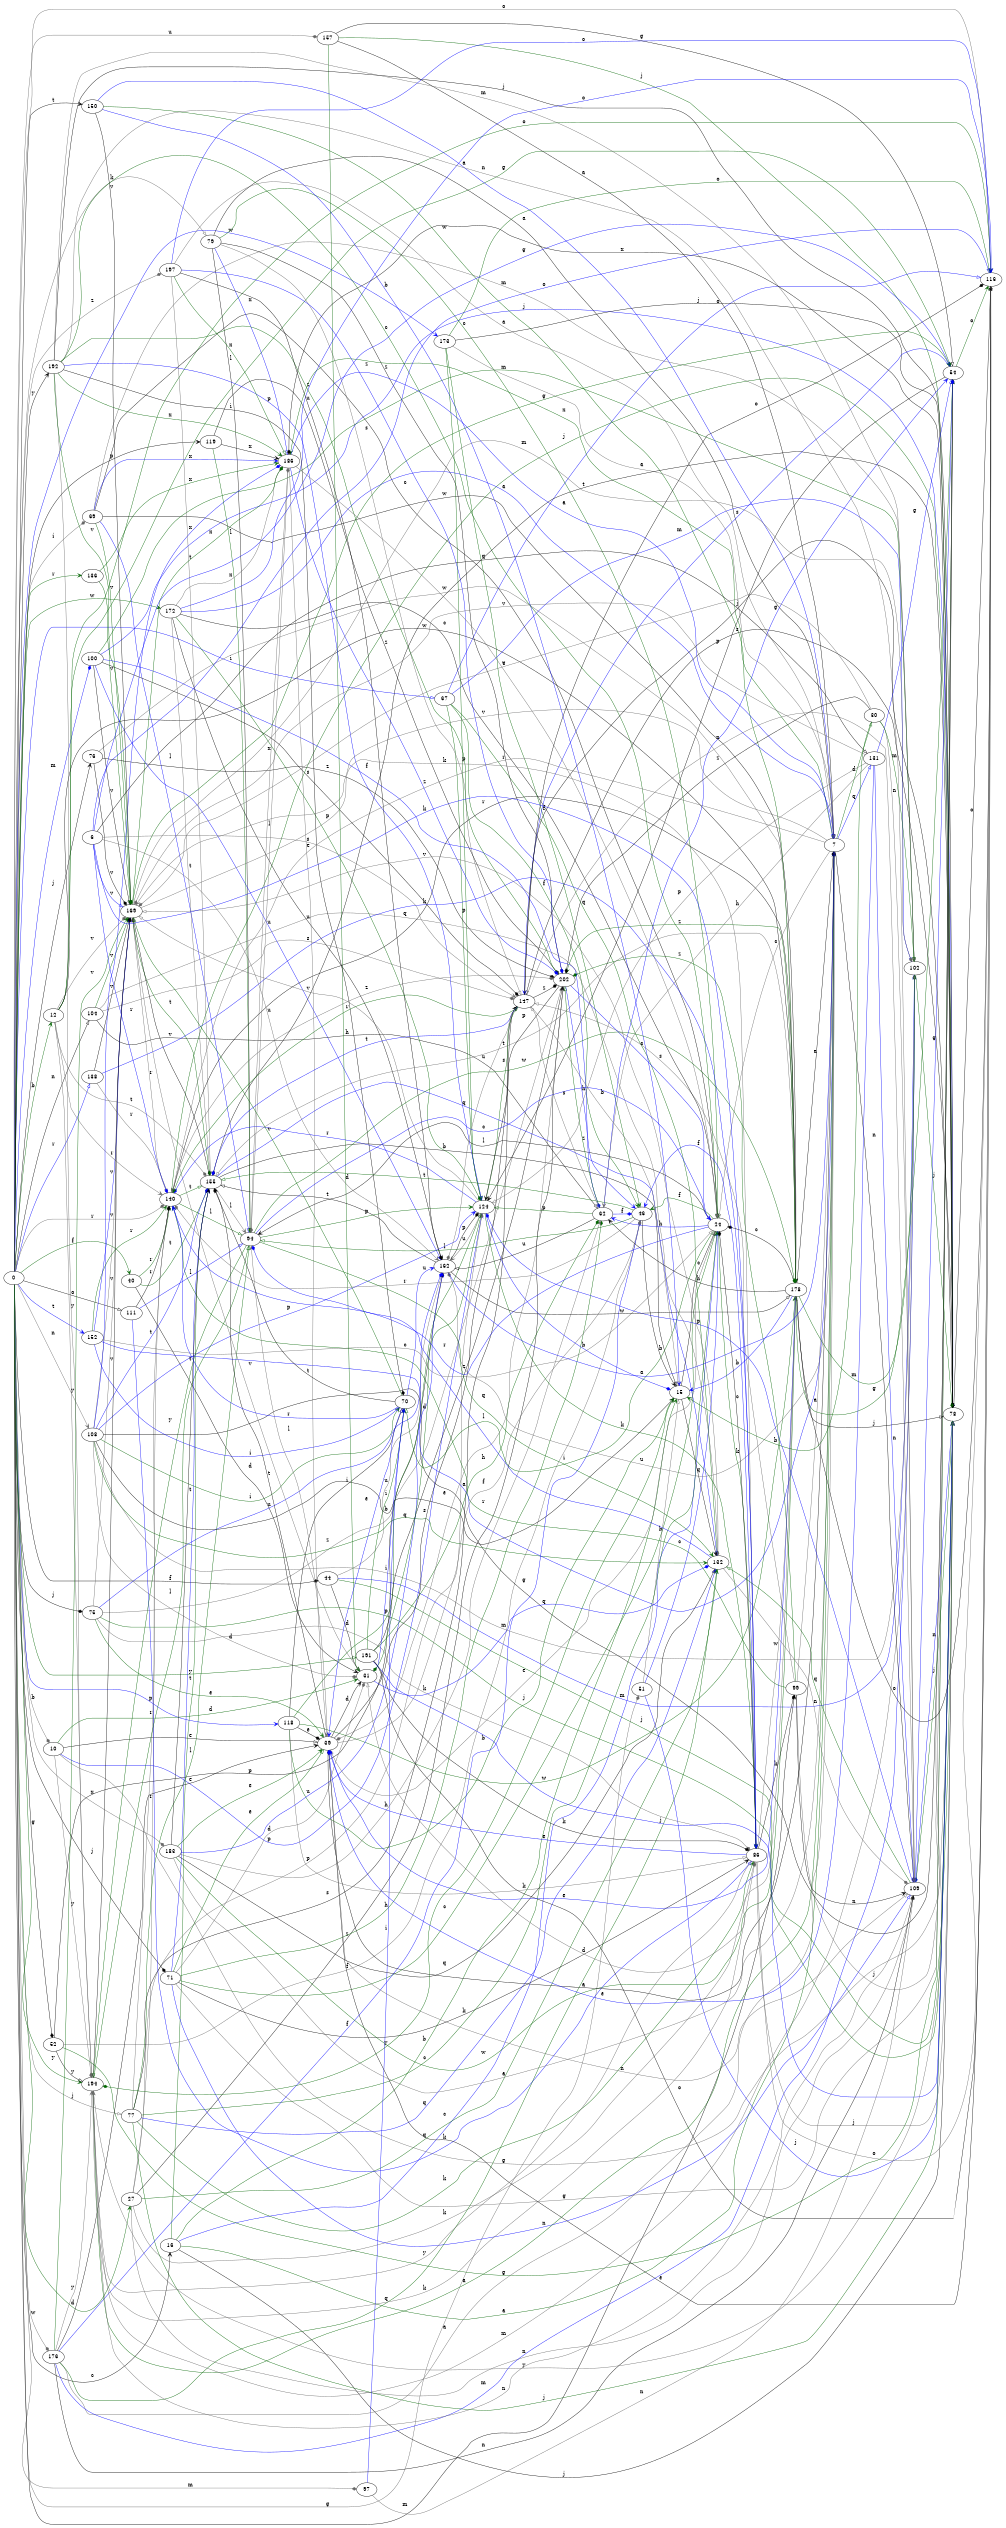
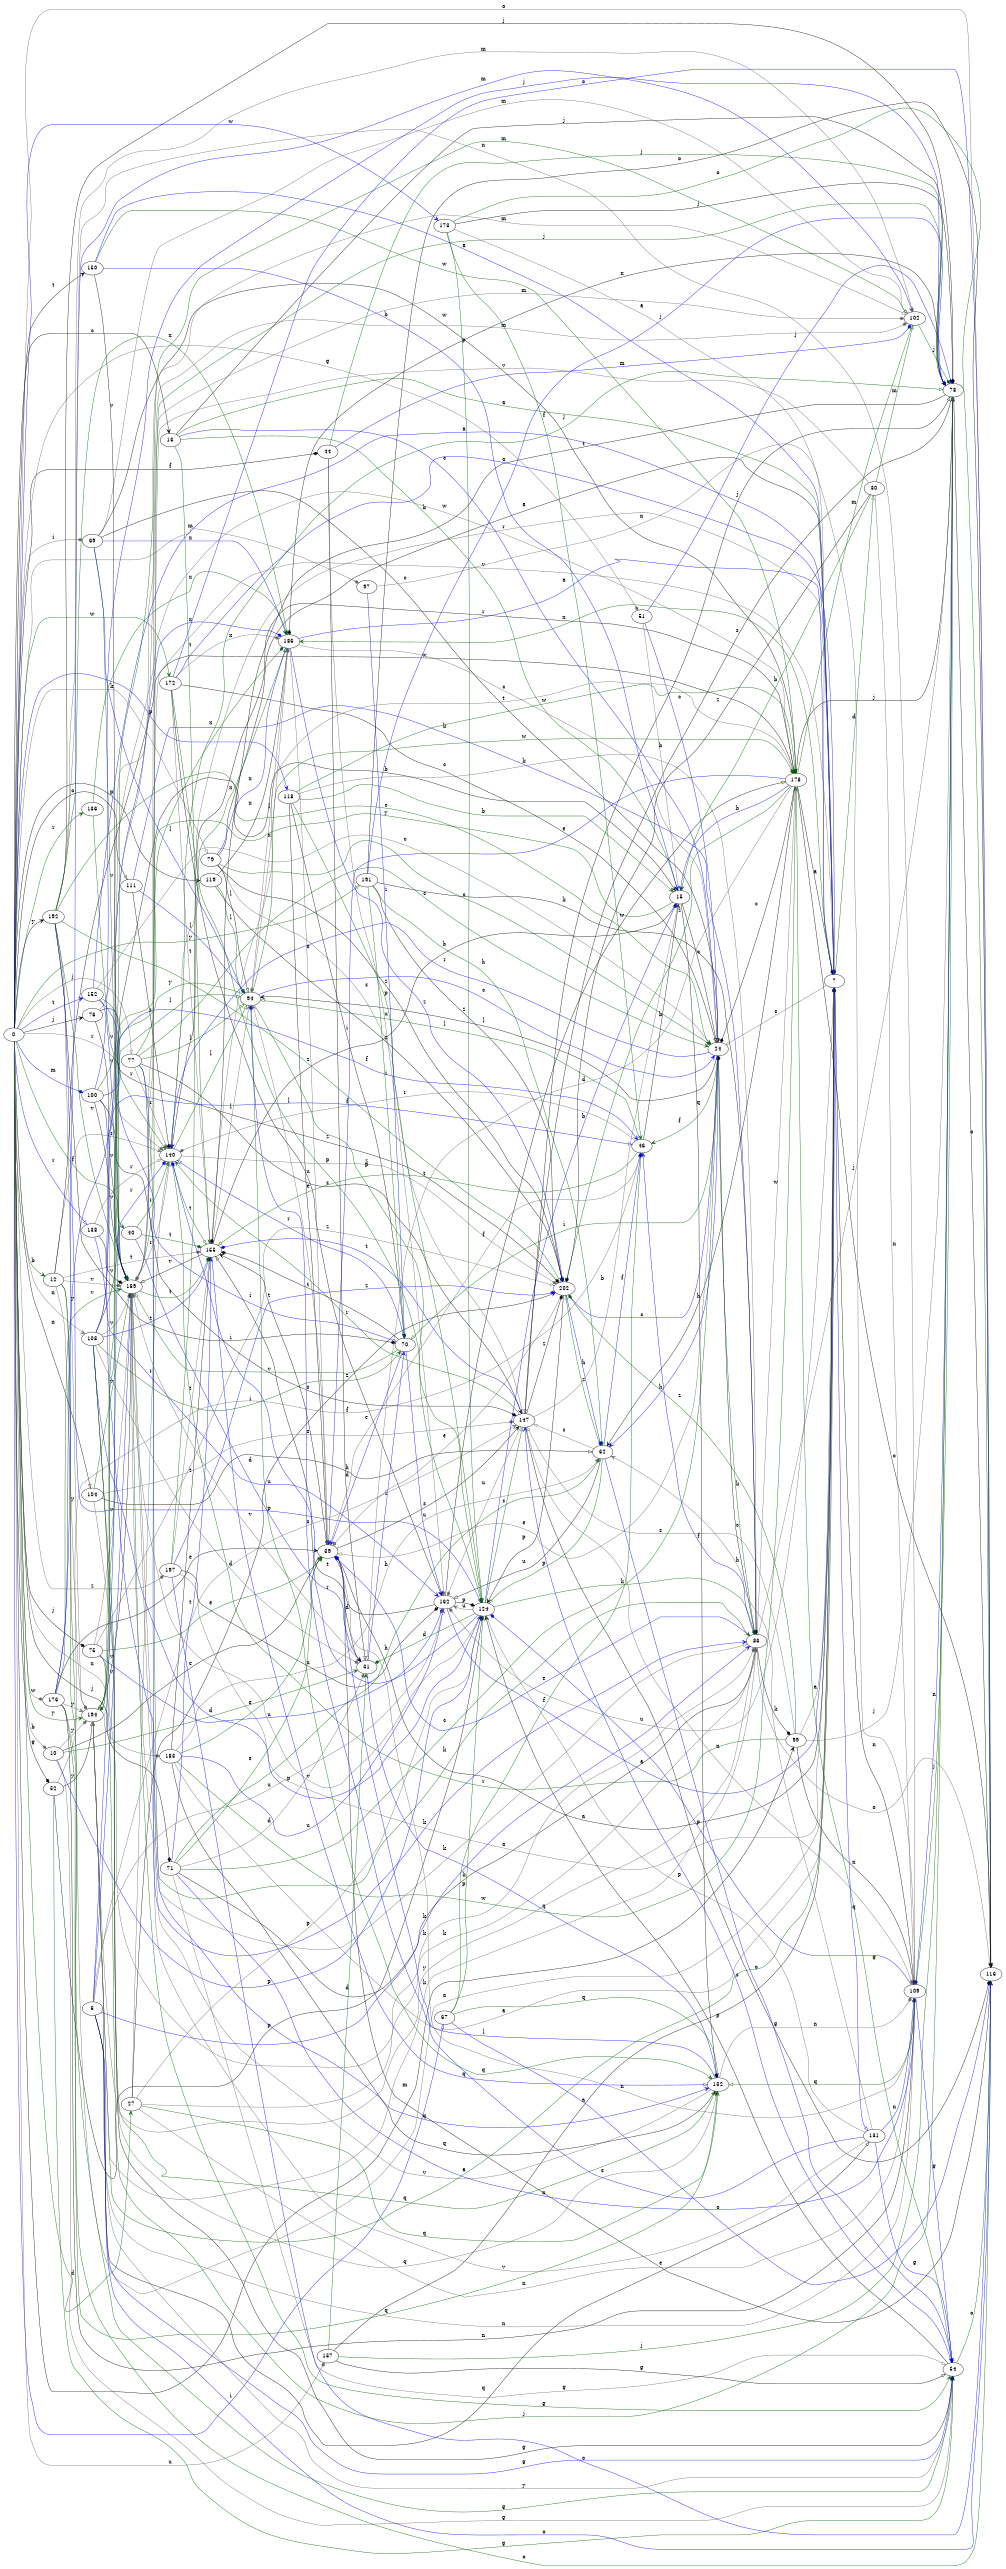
edge "67" -> "102": removed, label "m"
edge "40" -> "31": color black -> blue
edge "52" -> "162": now "52" -> "124"
